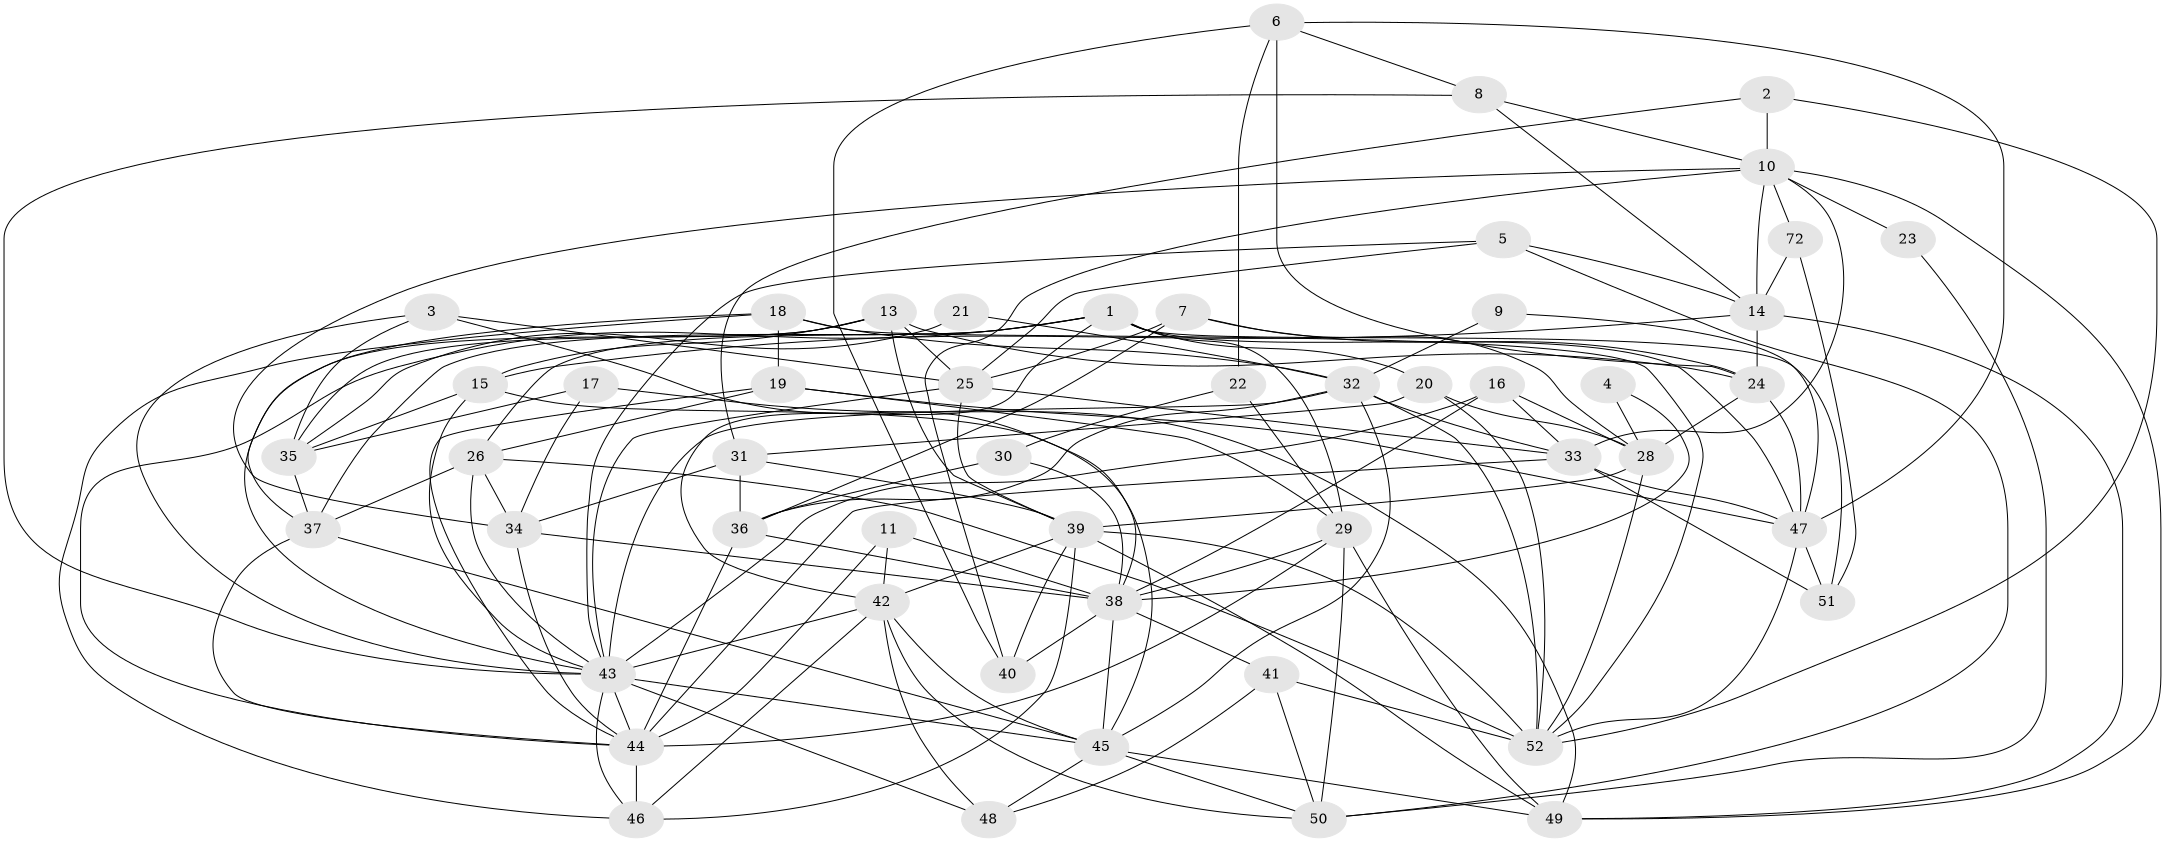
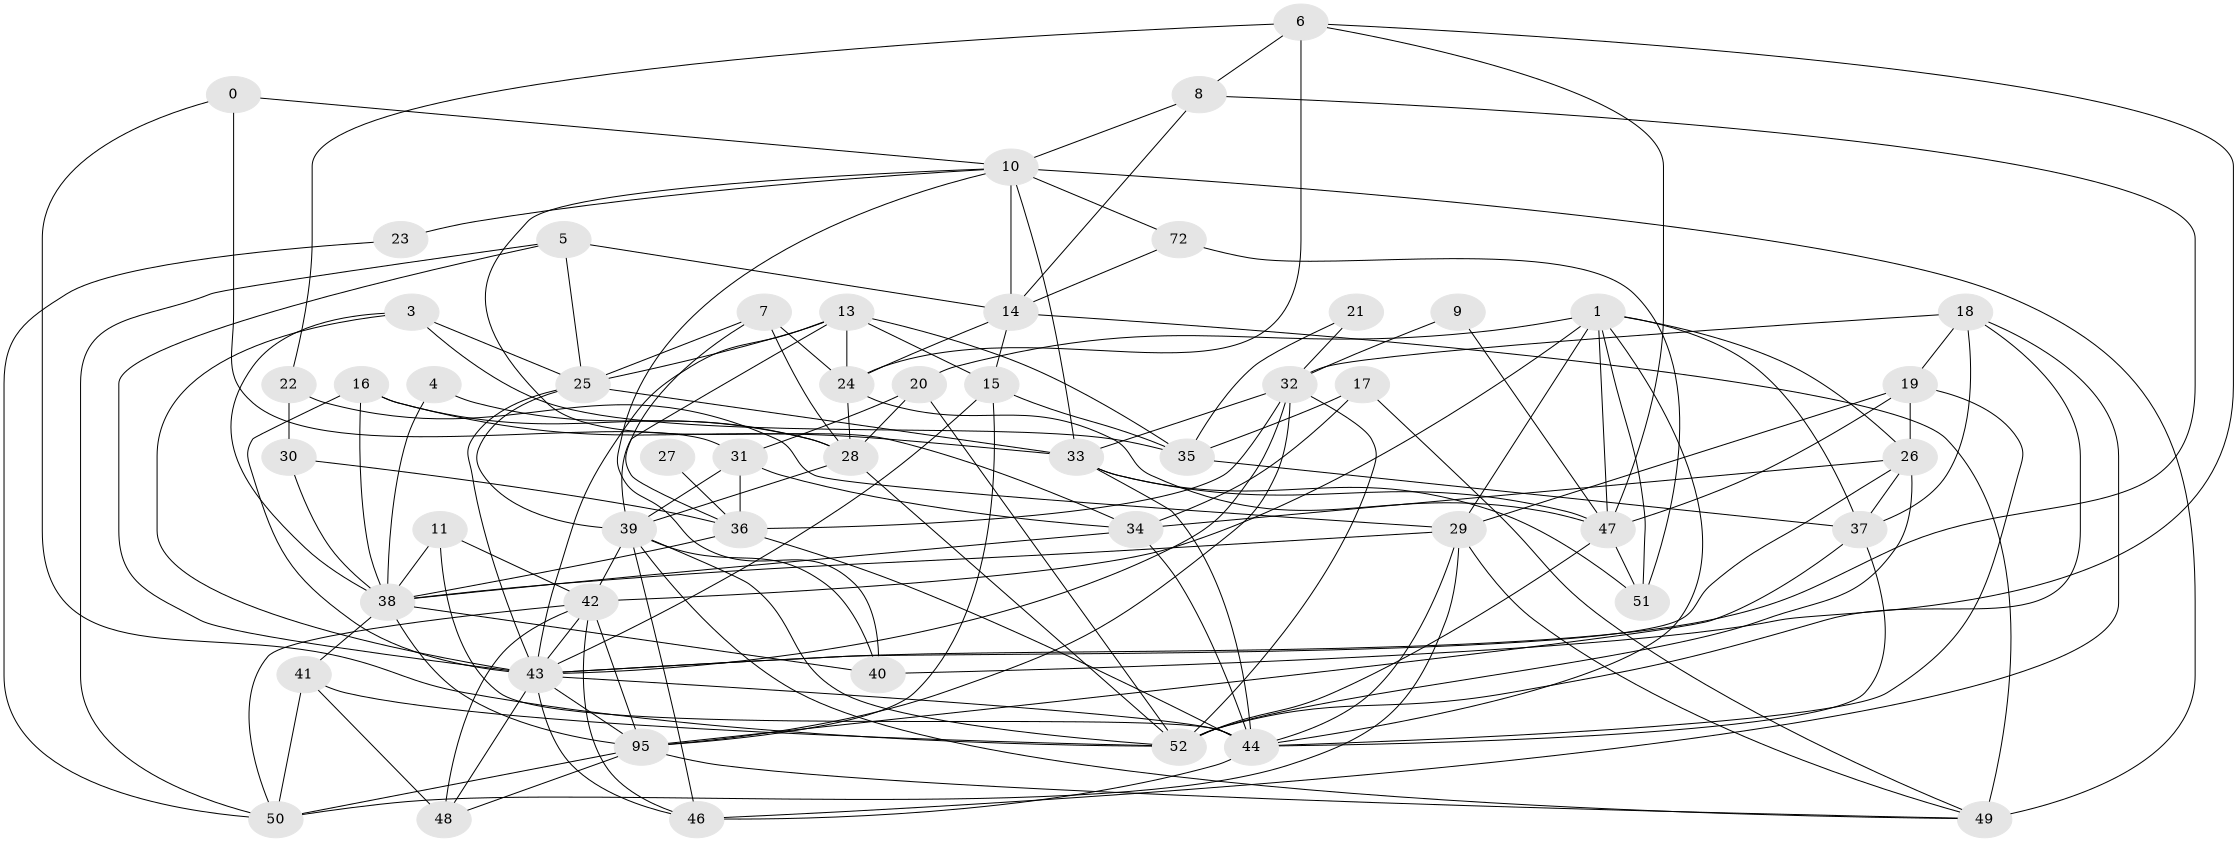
node "2": label "2" -> "0"
node "27": added
node "45": label "45" -> "95"
